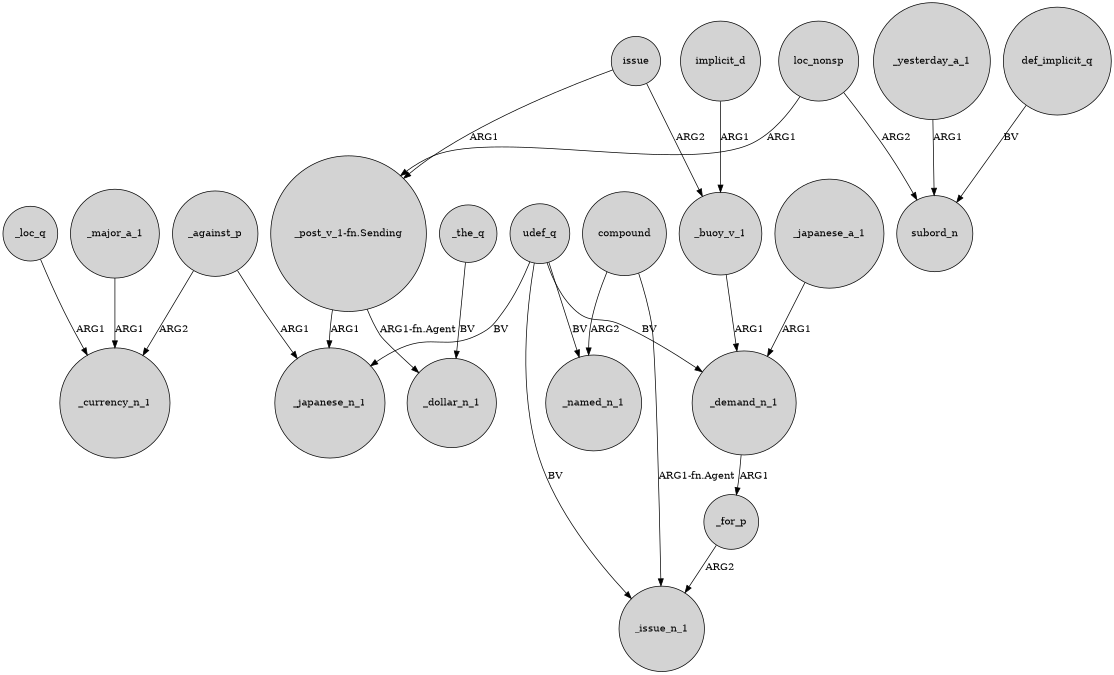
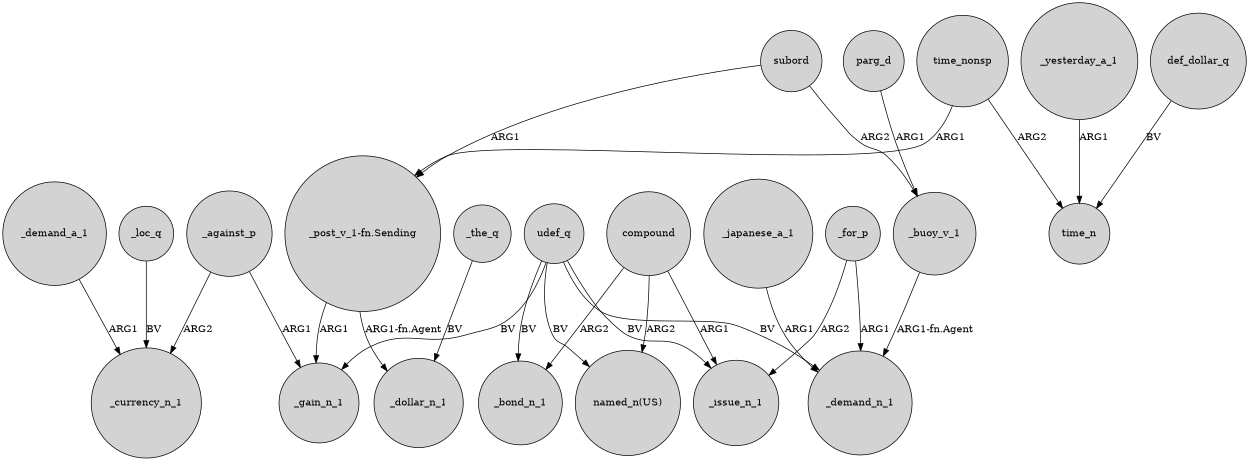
node "issue": label "issue" -> "subord"
node "implicit_d": label "implicit_d" -> "parg_d"
node "loc_nonsp": label "loc_nonsp" -> "time_nonsp"
node "def_implicit_q": label "def_implicit_q" -> "def_dollar_q"
node "_major_a_1": label "_major_a_1" -> "_demand_a_1"
node "subord_n": label "subord_n" -> "time_n"
edge "_loc_q" -> "_currency_n_1": label "ARG1" -> "BV"
edge "_buoy_v_1" -> "_demand_n_1": label "ARG1" -> "ARG1-fn.Agent"
node "_japanese_n_1": label "_japanese_n_1" -> "_gain_n_1"
node "_named_n_1": label "_named_n_1" -> "_bond_n_1"
node "named_n(US)": added
edge "_demand_n_1" -> "_for_p": reversed
edge "compound" -> "_issue_n_1": label "ARG1-fn.Agent" -> "ARG1"
